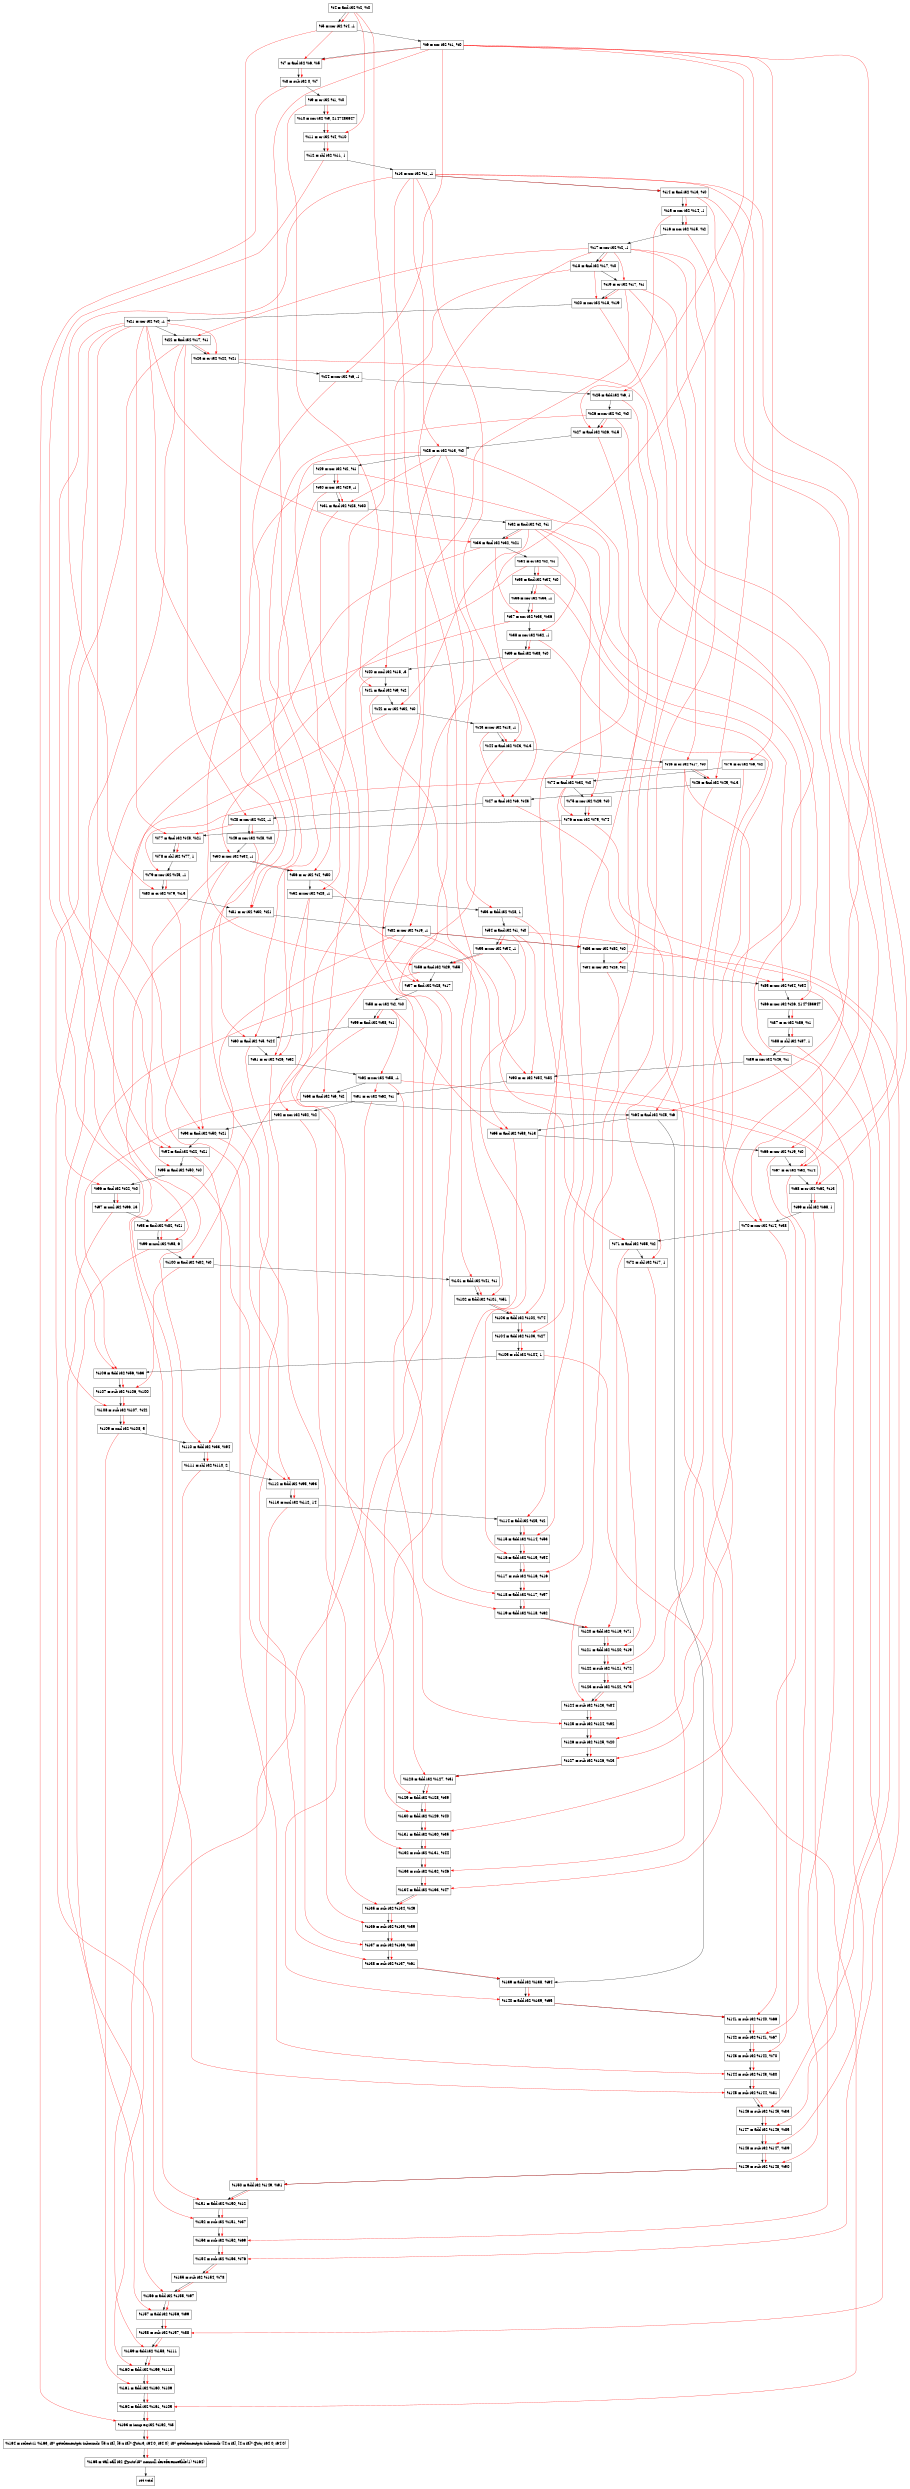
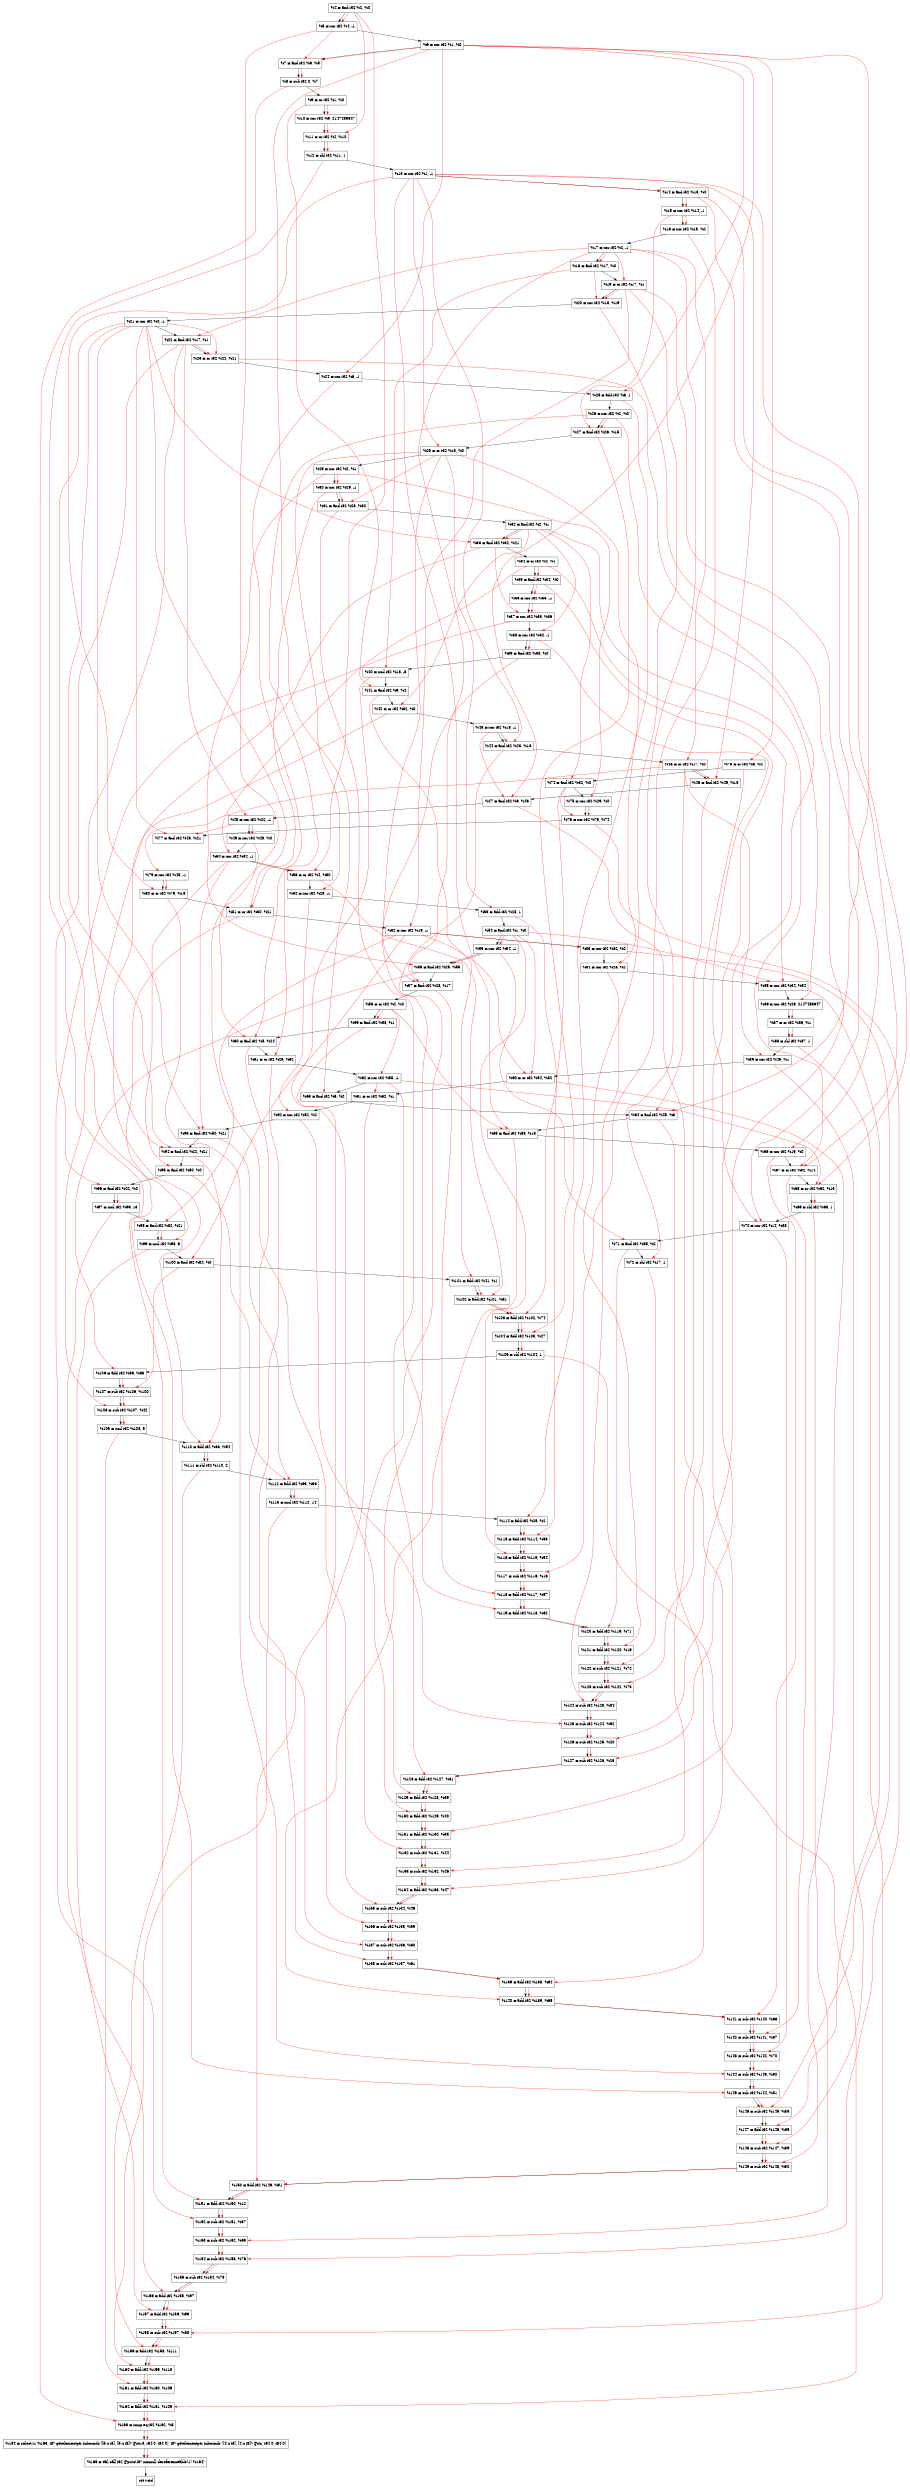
node "%78 = shl i32 %77, 1": removed
edge "%52 = xor i32 %28, -1" -> "%61 = or i32 %26, %52": removed
edge "%63 = and i32 %6, %2" -> "%106 = add i32 %56, %63": removed
edge "%64 = and i32 %45, %6" -> "%139 = add i32 %138, %64": color black -> red
